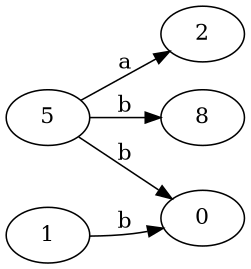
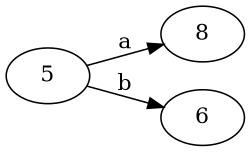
node "2": removed
edge "5" -> "8": label "b" -> "a"
node "0": label "0" -> "6"
node "1": removed
